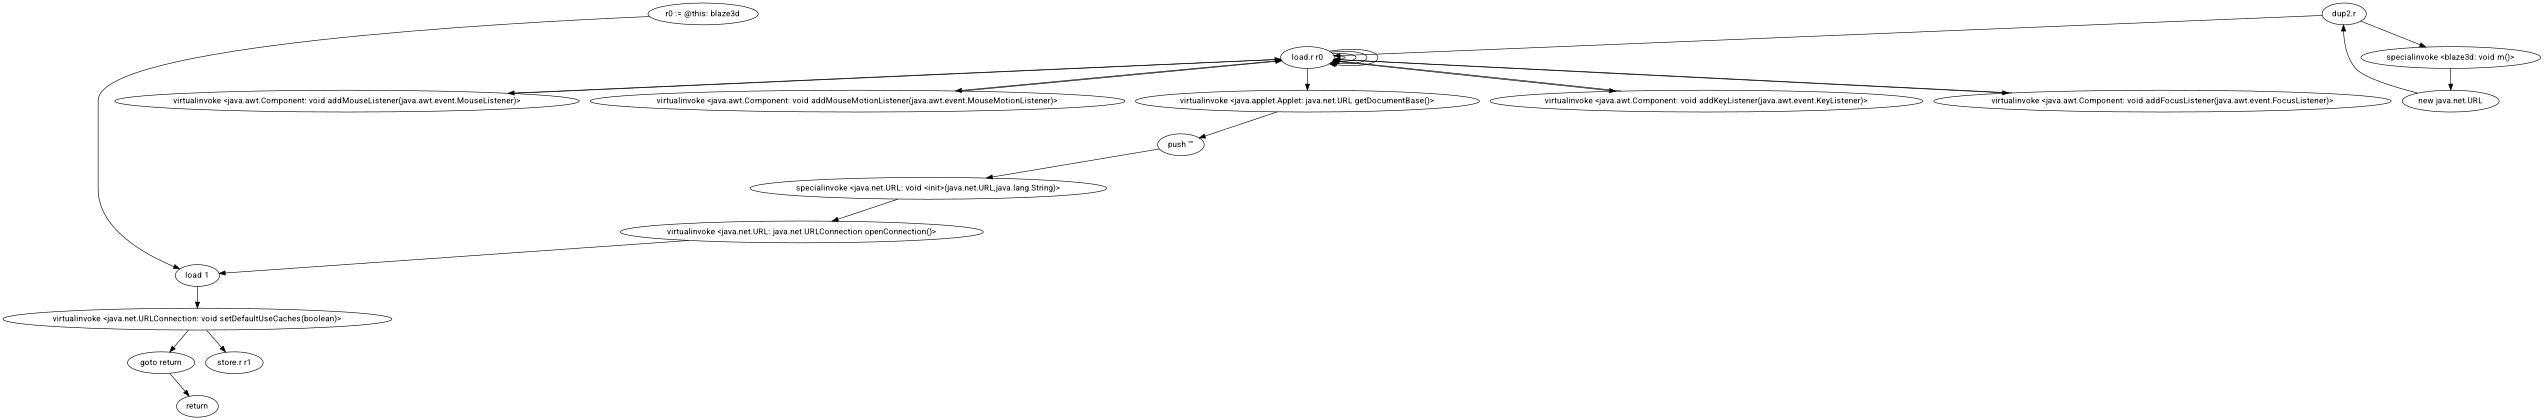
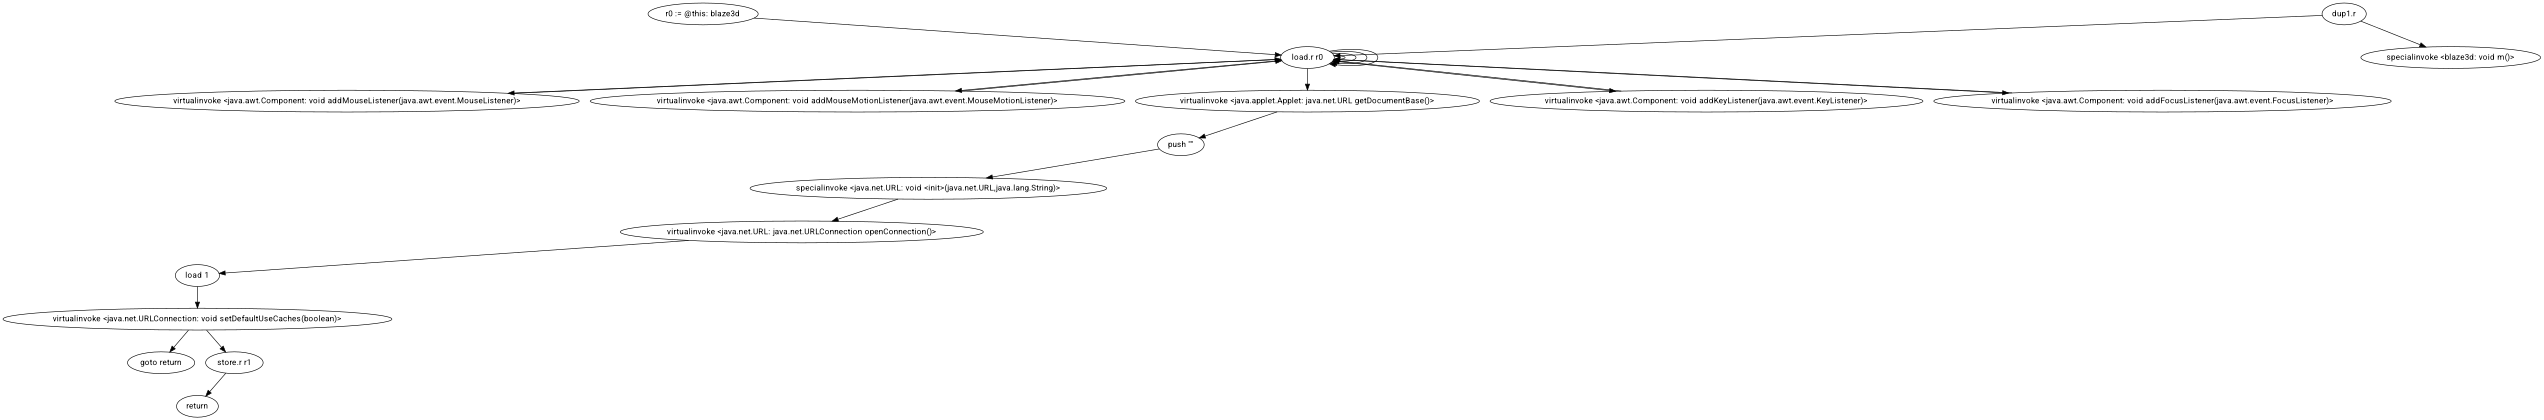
node "dup2.r": label "dup2.r" -> "dup1.r"
edge "r0 := @this: blaze3d" -> "load 1": now "r0 := @this: blaze3d" -> "load.r r0"
node "new java.net.URL": removed
edge "goto return" -> "return": now "store.r r1" -> "return"
